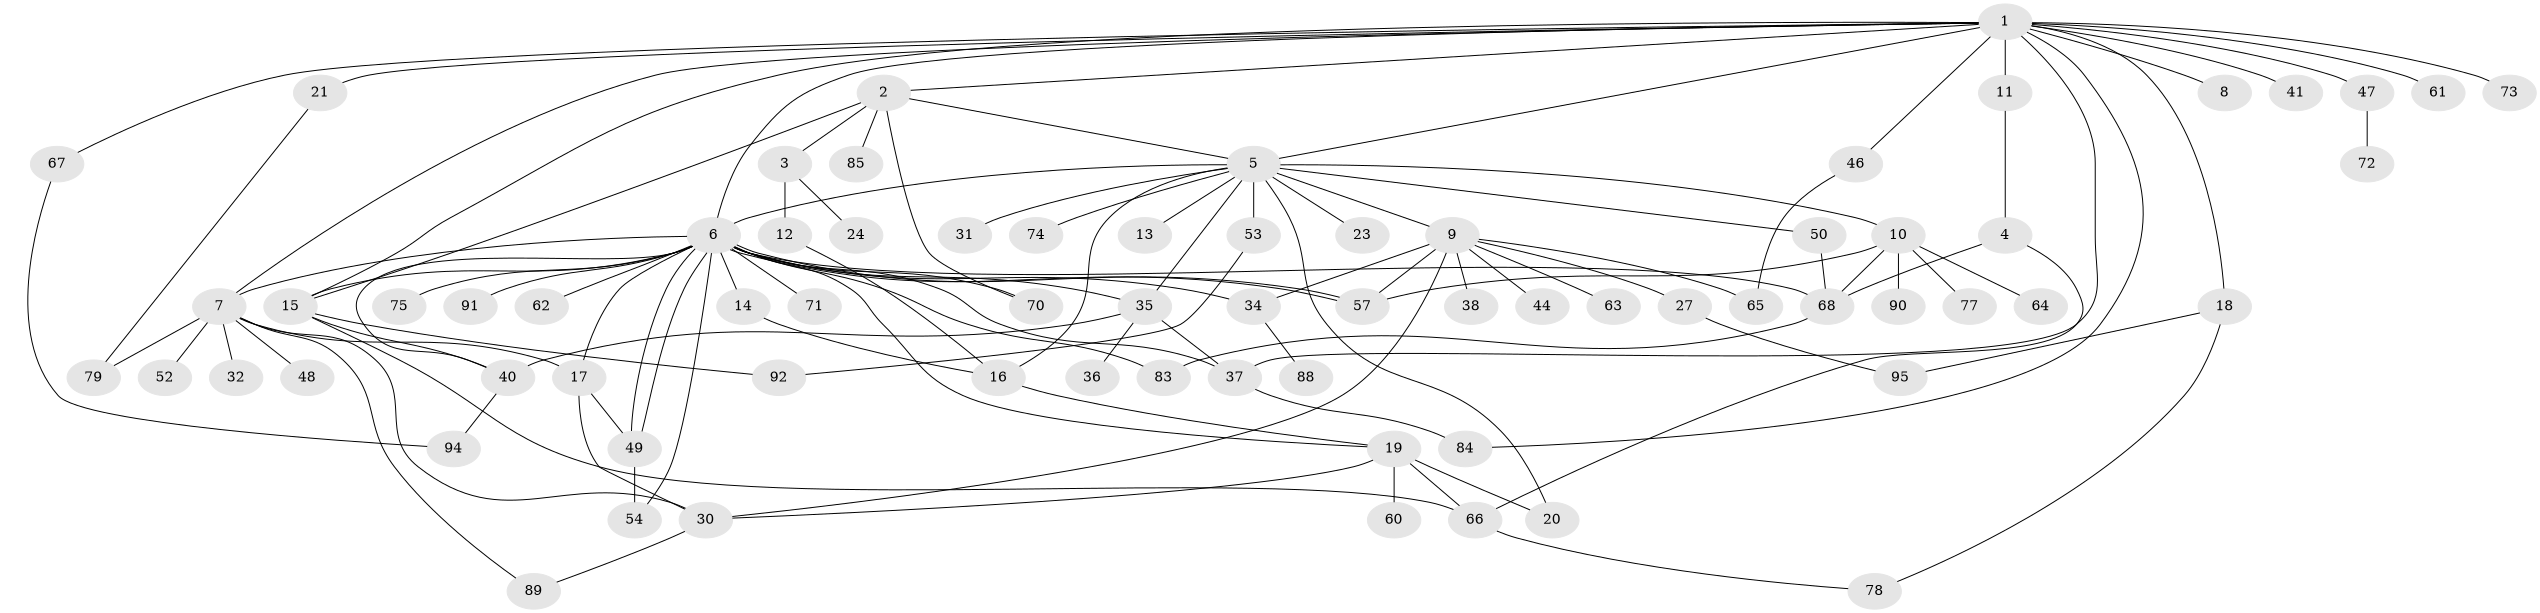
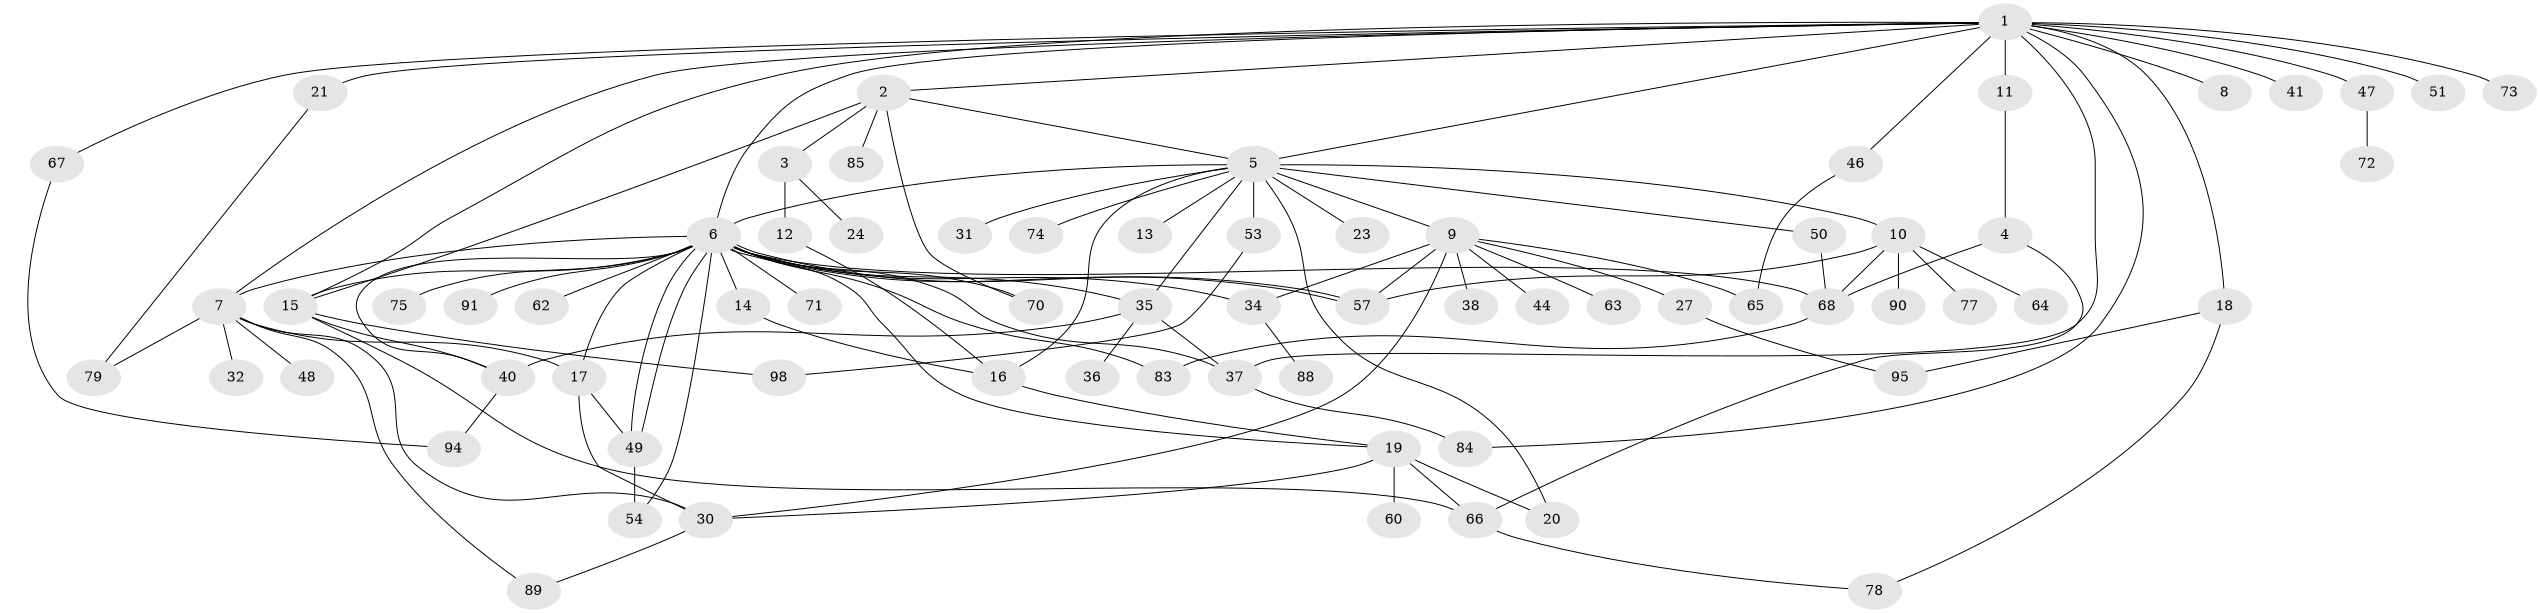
node "61": label "61" -> "51"
node "52": removed
node "92": label "92" -> "98"
